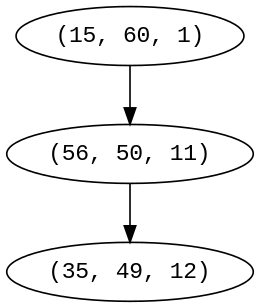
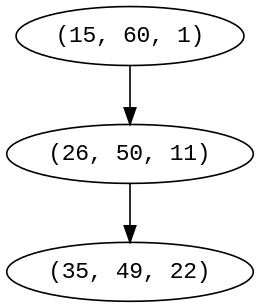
node "(56, 50, 11)": label "(56, 50, 11)" -> "(26, 50, 11)"
node "(35, 49, 12)": label "(35, 49, 12)" -> "(35, 49, 22)"
